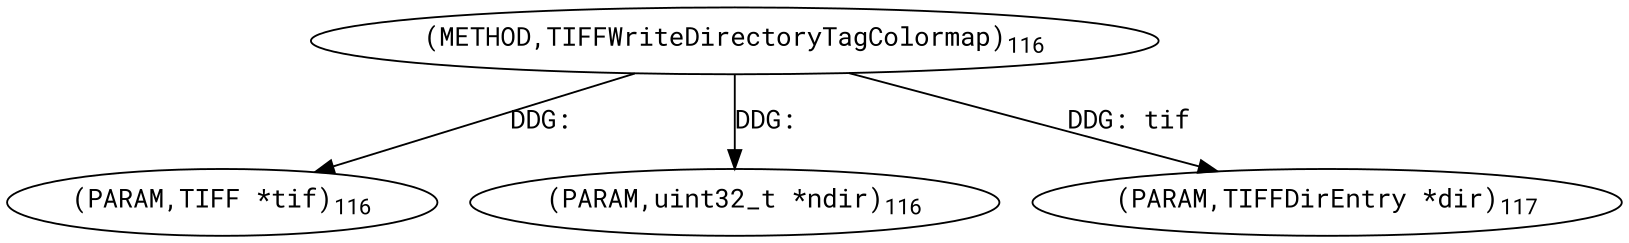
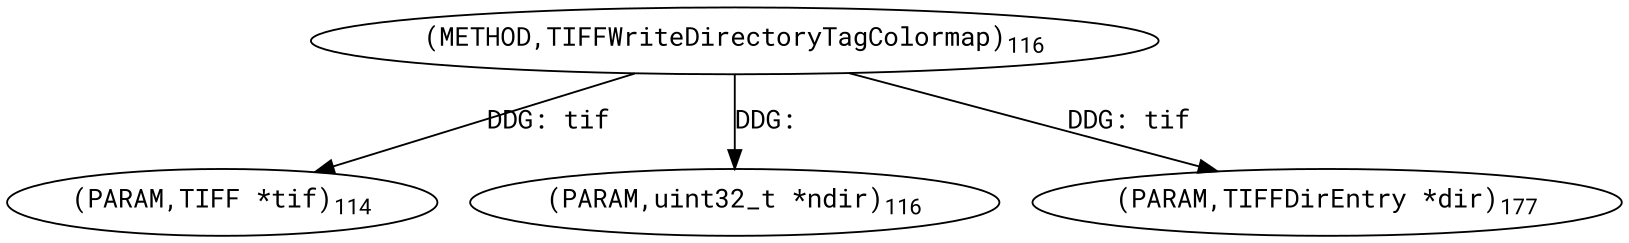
edge "(METHOD,TIFFWriteDirectoryTagColormap)" -> "(PARAM,TIFF *tif)": label "DDG: " -> "DDG: tif"
node "(PARAM,TIFF *tif)": text "116" -> "114"
node "(PARAM,TIFFDirEntry *dir)": text "117" -> "177"
